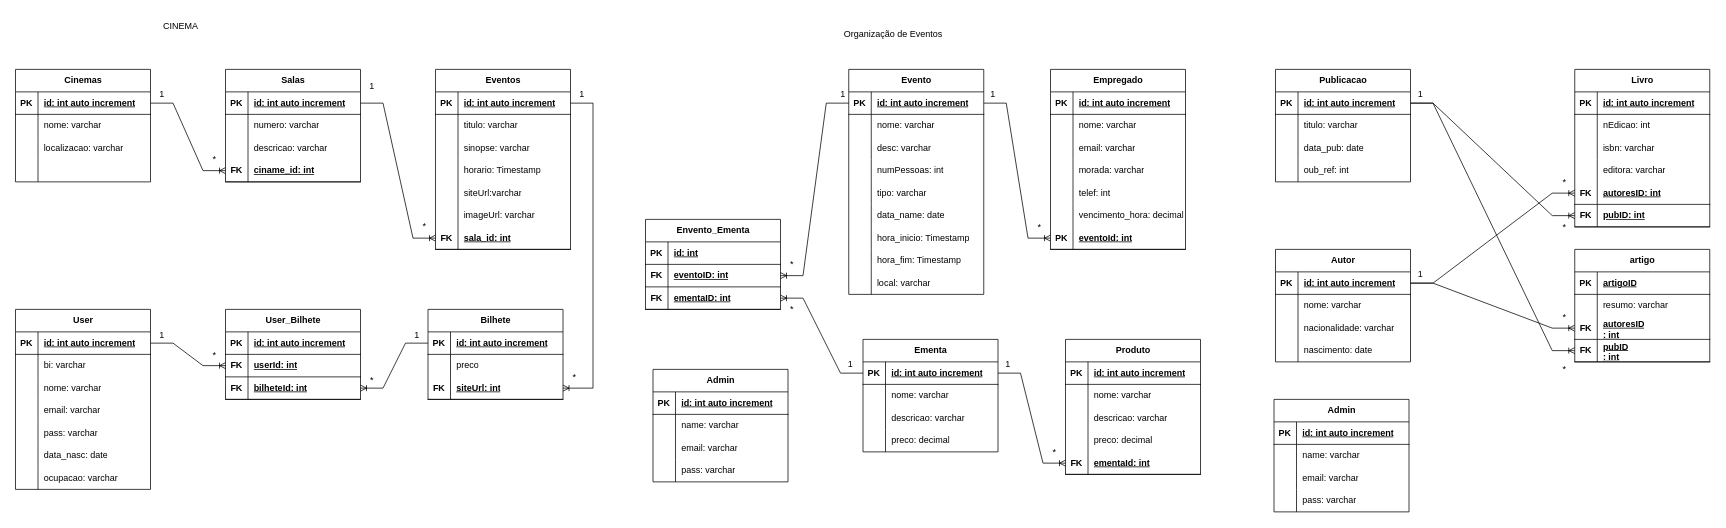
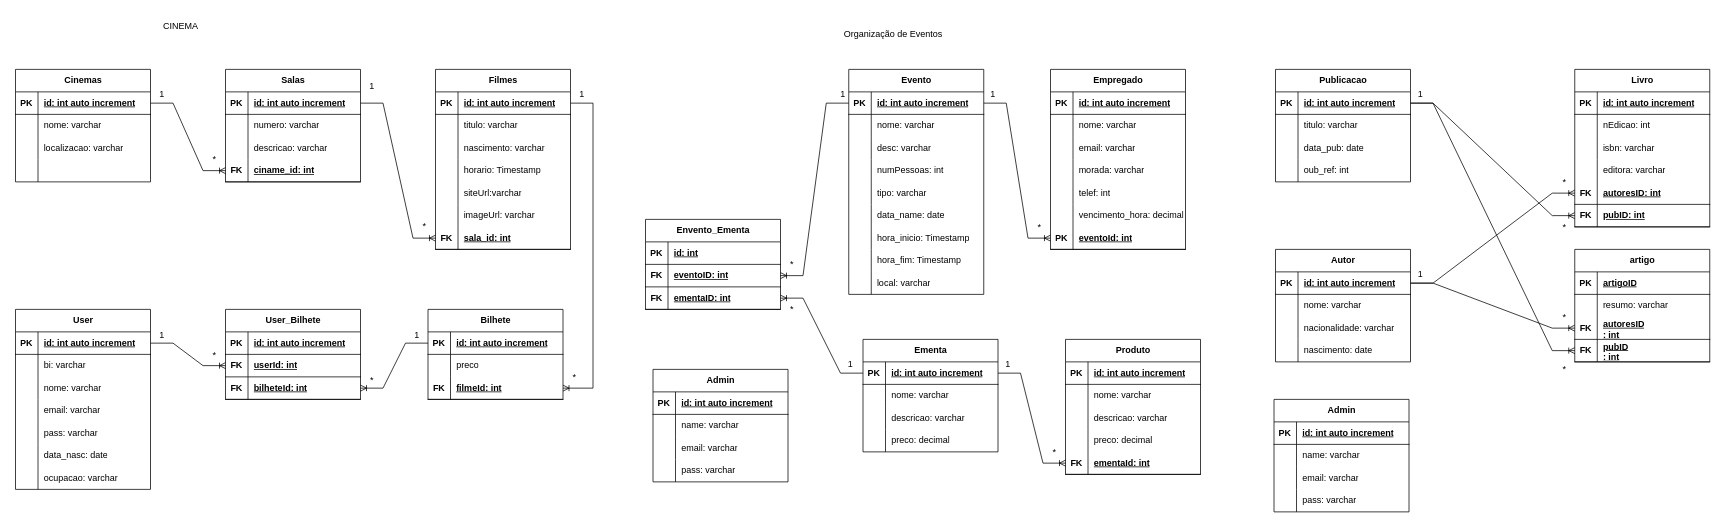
node "Eventos": label "Eventos" -> "Filmes"
node "sinopse: varchar": label "sinopse: varchar" -> "nascimento: varchar"
node "siteUrl: int": label "siteUrl: int" -> "filmeId: int"
